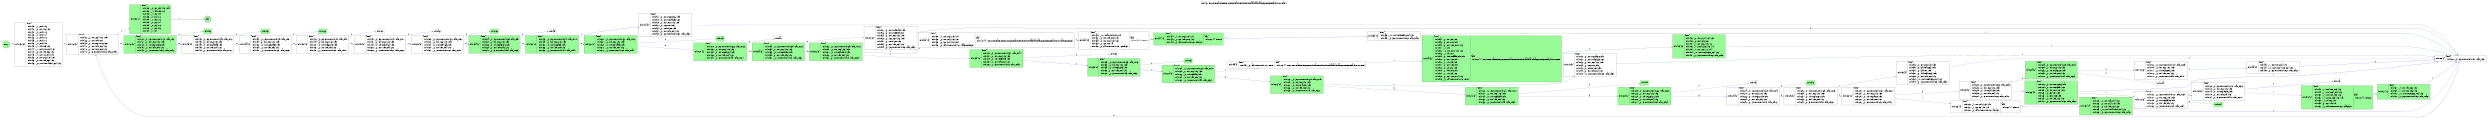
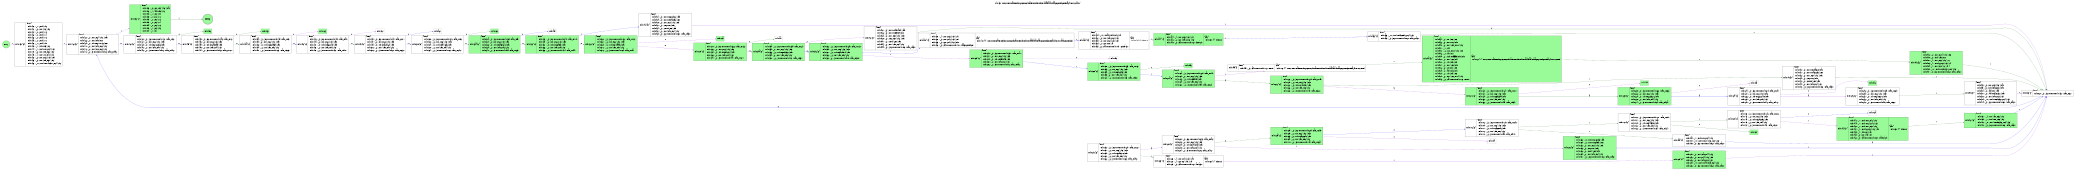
node "Exit": label "Exit" -> "Desktop"
node "0x401482 [28]": fillcolor palegreen -> white
edge "0x4018e8 [30]" -> "0x401722 [28]": now "0x401706 [28]" -> "0x401722 [28]"
edge "0x401696 [28]" -> "0x4016b2 [28]": removed, label "4"
